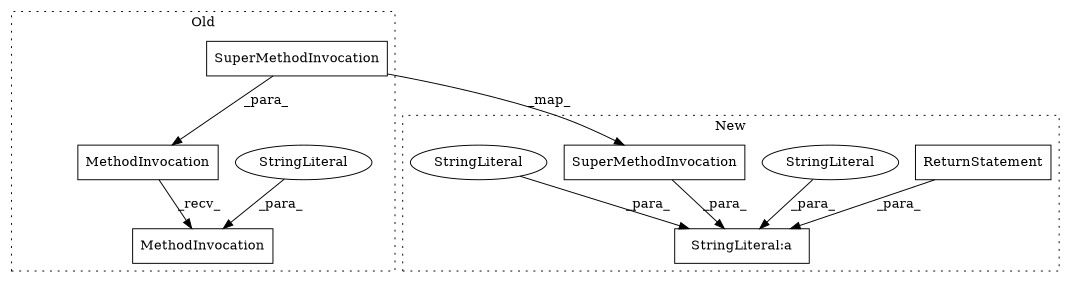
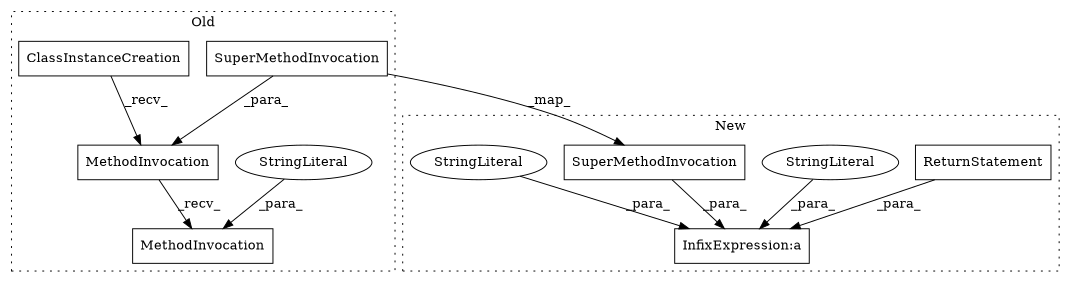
node "ClassInstanceCreation": added
node "StringLiteral:a": label "StringLiteral:a" -> "InfixExpression:a"
